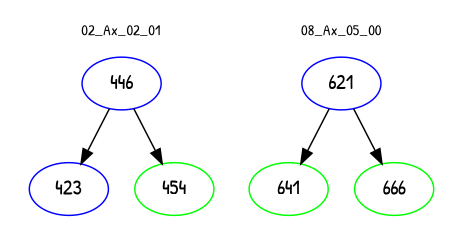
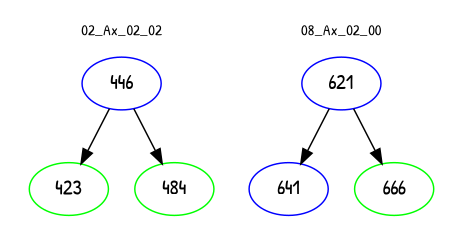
cluster "02_Ax_02_01": label "02_Ax_02_01" -> "02_Ax_02_02"
cluster "08_Ax_05_00": label "08_Ax_05_00" -> "08_Ax_02_00"
node "423": color blue -> green
node "454": label "454" -> "484"
node "641": color green -> blue
